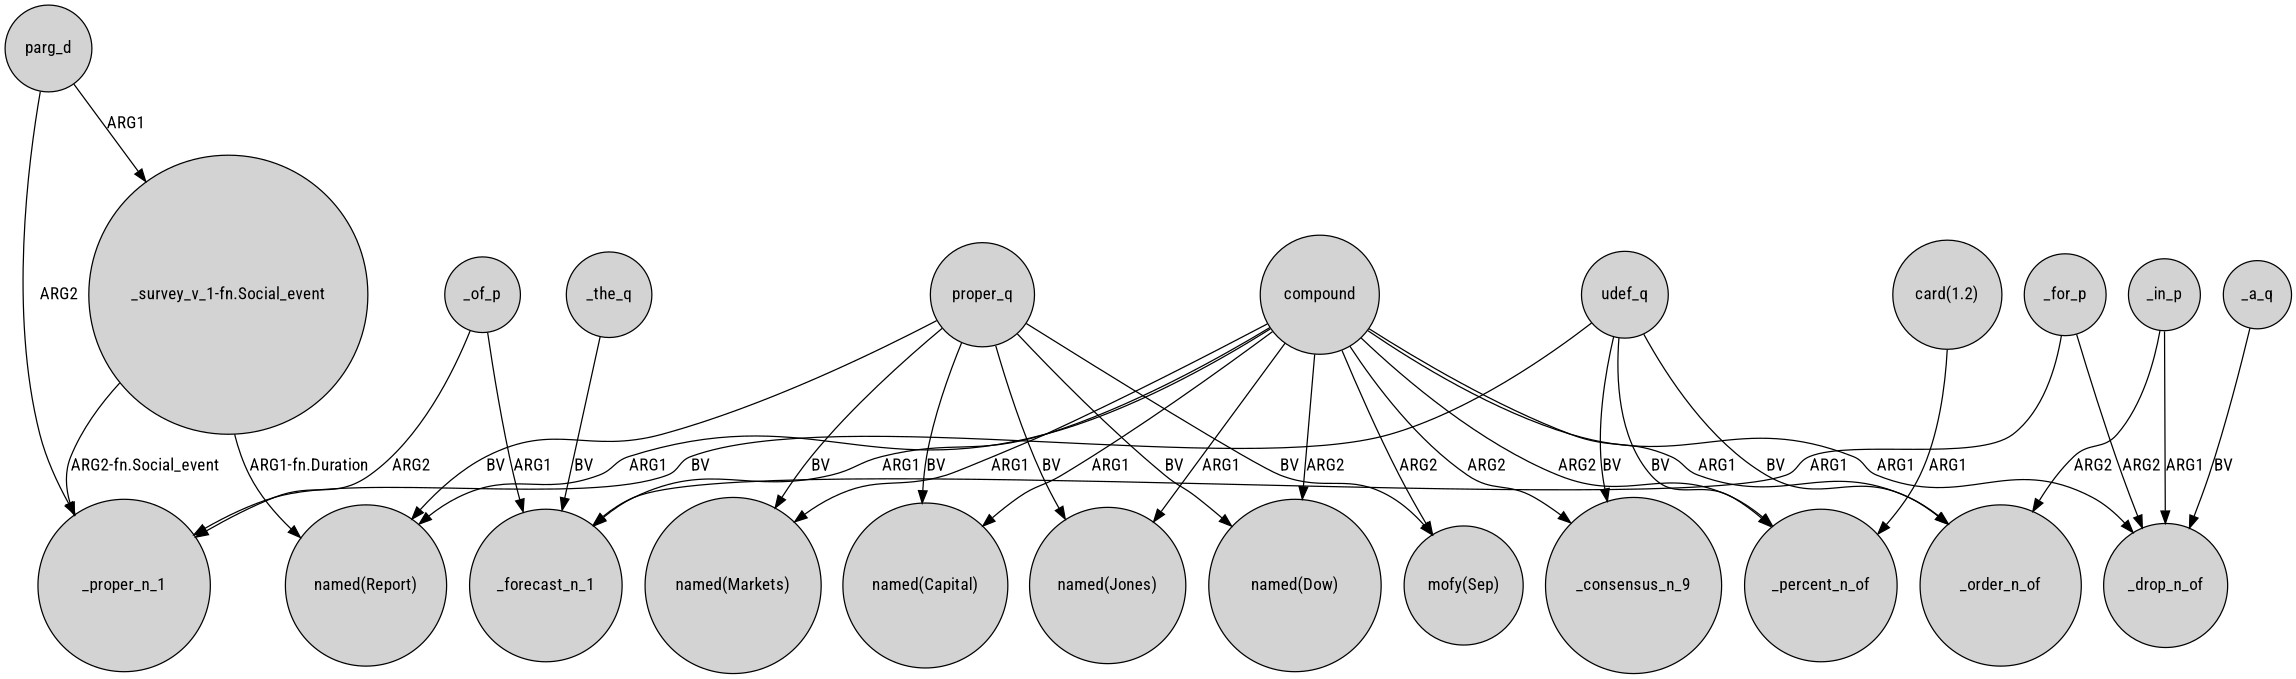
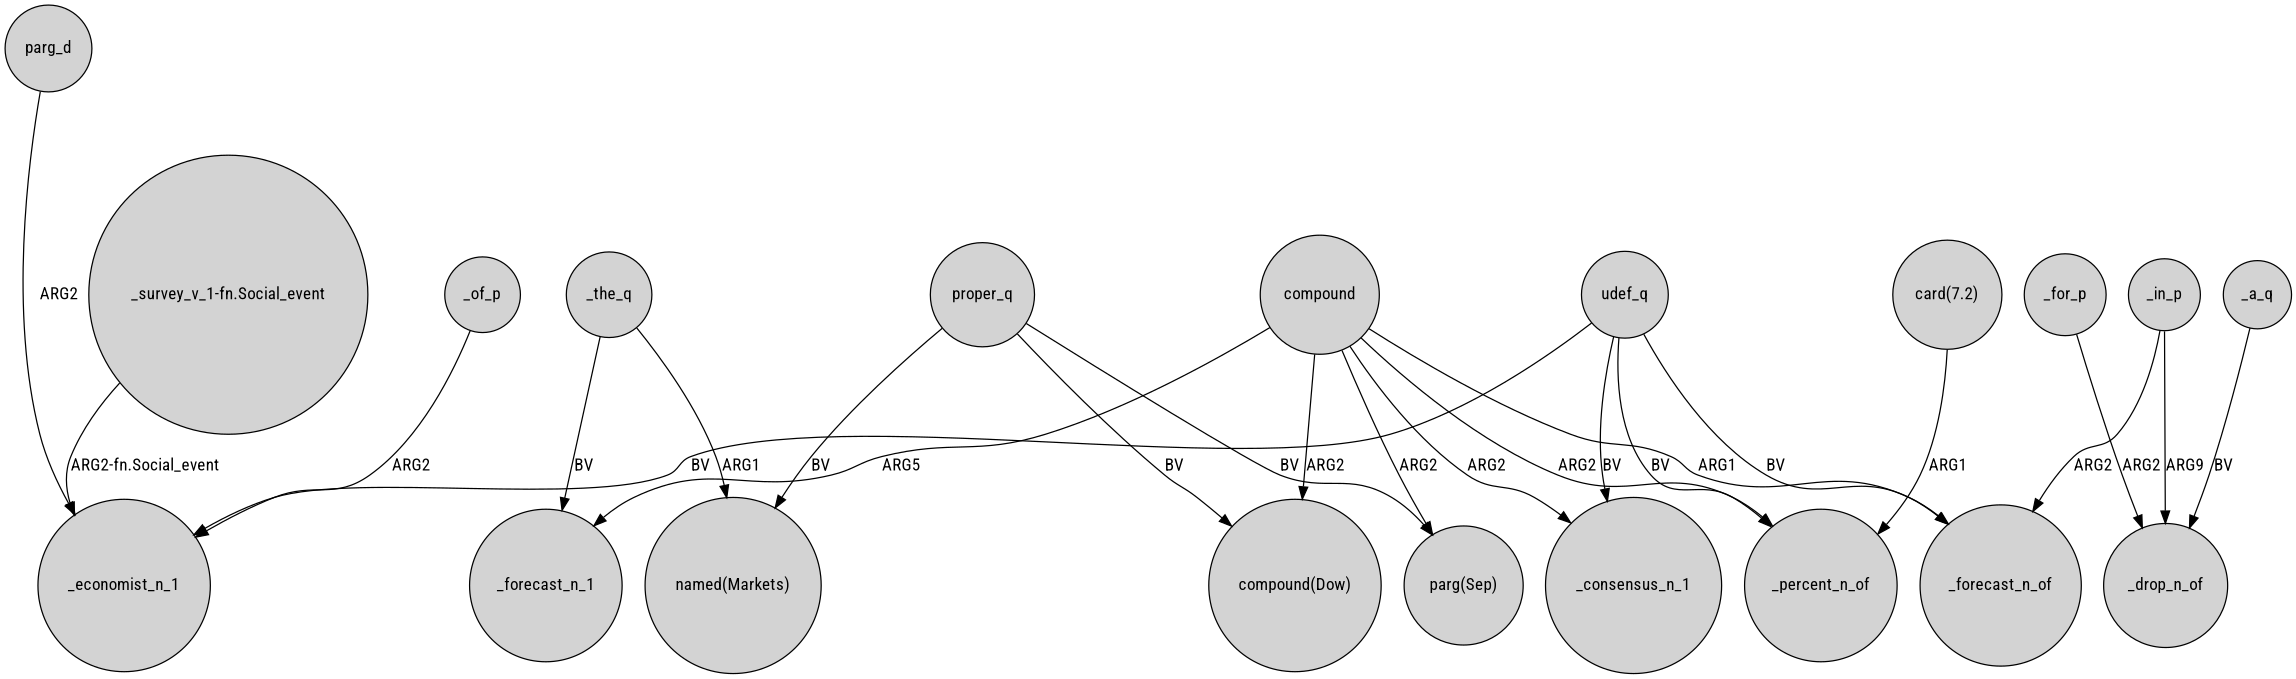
edge "parg_d" -> "_survey_v_1-fn.Social_event": removed, label "ARG1"
node "card(1.2)": label "card(1.2)" -> "card(7.2)"
edge "_of_p" -> "_forecast_n_1": removed, label "ARG1"
edge "compound" -> "_drop_n_of": removed, label "ARG1"
edge "compound" -> "named(Markets)": now "_the_q" -> "named(Markets)"
edge "compound" -> "_forecast_n_1": label "ARG1" -> "ARG5"
edge "_in_p" -> "_drop_n_of": label "ARG1" -> "ARG9"
edge "_for_p" -> "_forecast_n_1": removed, label "ARG1"
node "_proper_n_1": label "_proper_n_1" -> "_economist_n_1"
node "named(Report)": removed
node "named(Capital)": removed
node "named(Jones)": removed
node "named(Dow)": label "named(Dow)" -> "compound(Dow)"
node "mofy(Sep)": label "mofy(Sep)" -> "parg(Sep)"
node "_consensus_n_9": label "_consensus_n_9" -> "_consensus_n_1"
node "_order_n_of": label "_order_n_of" -> "_forecast_n_of"
